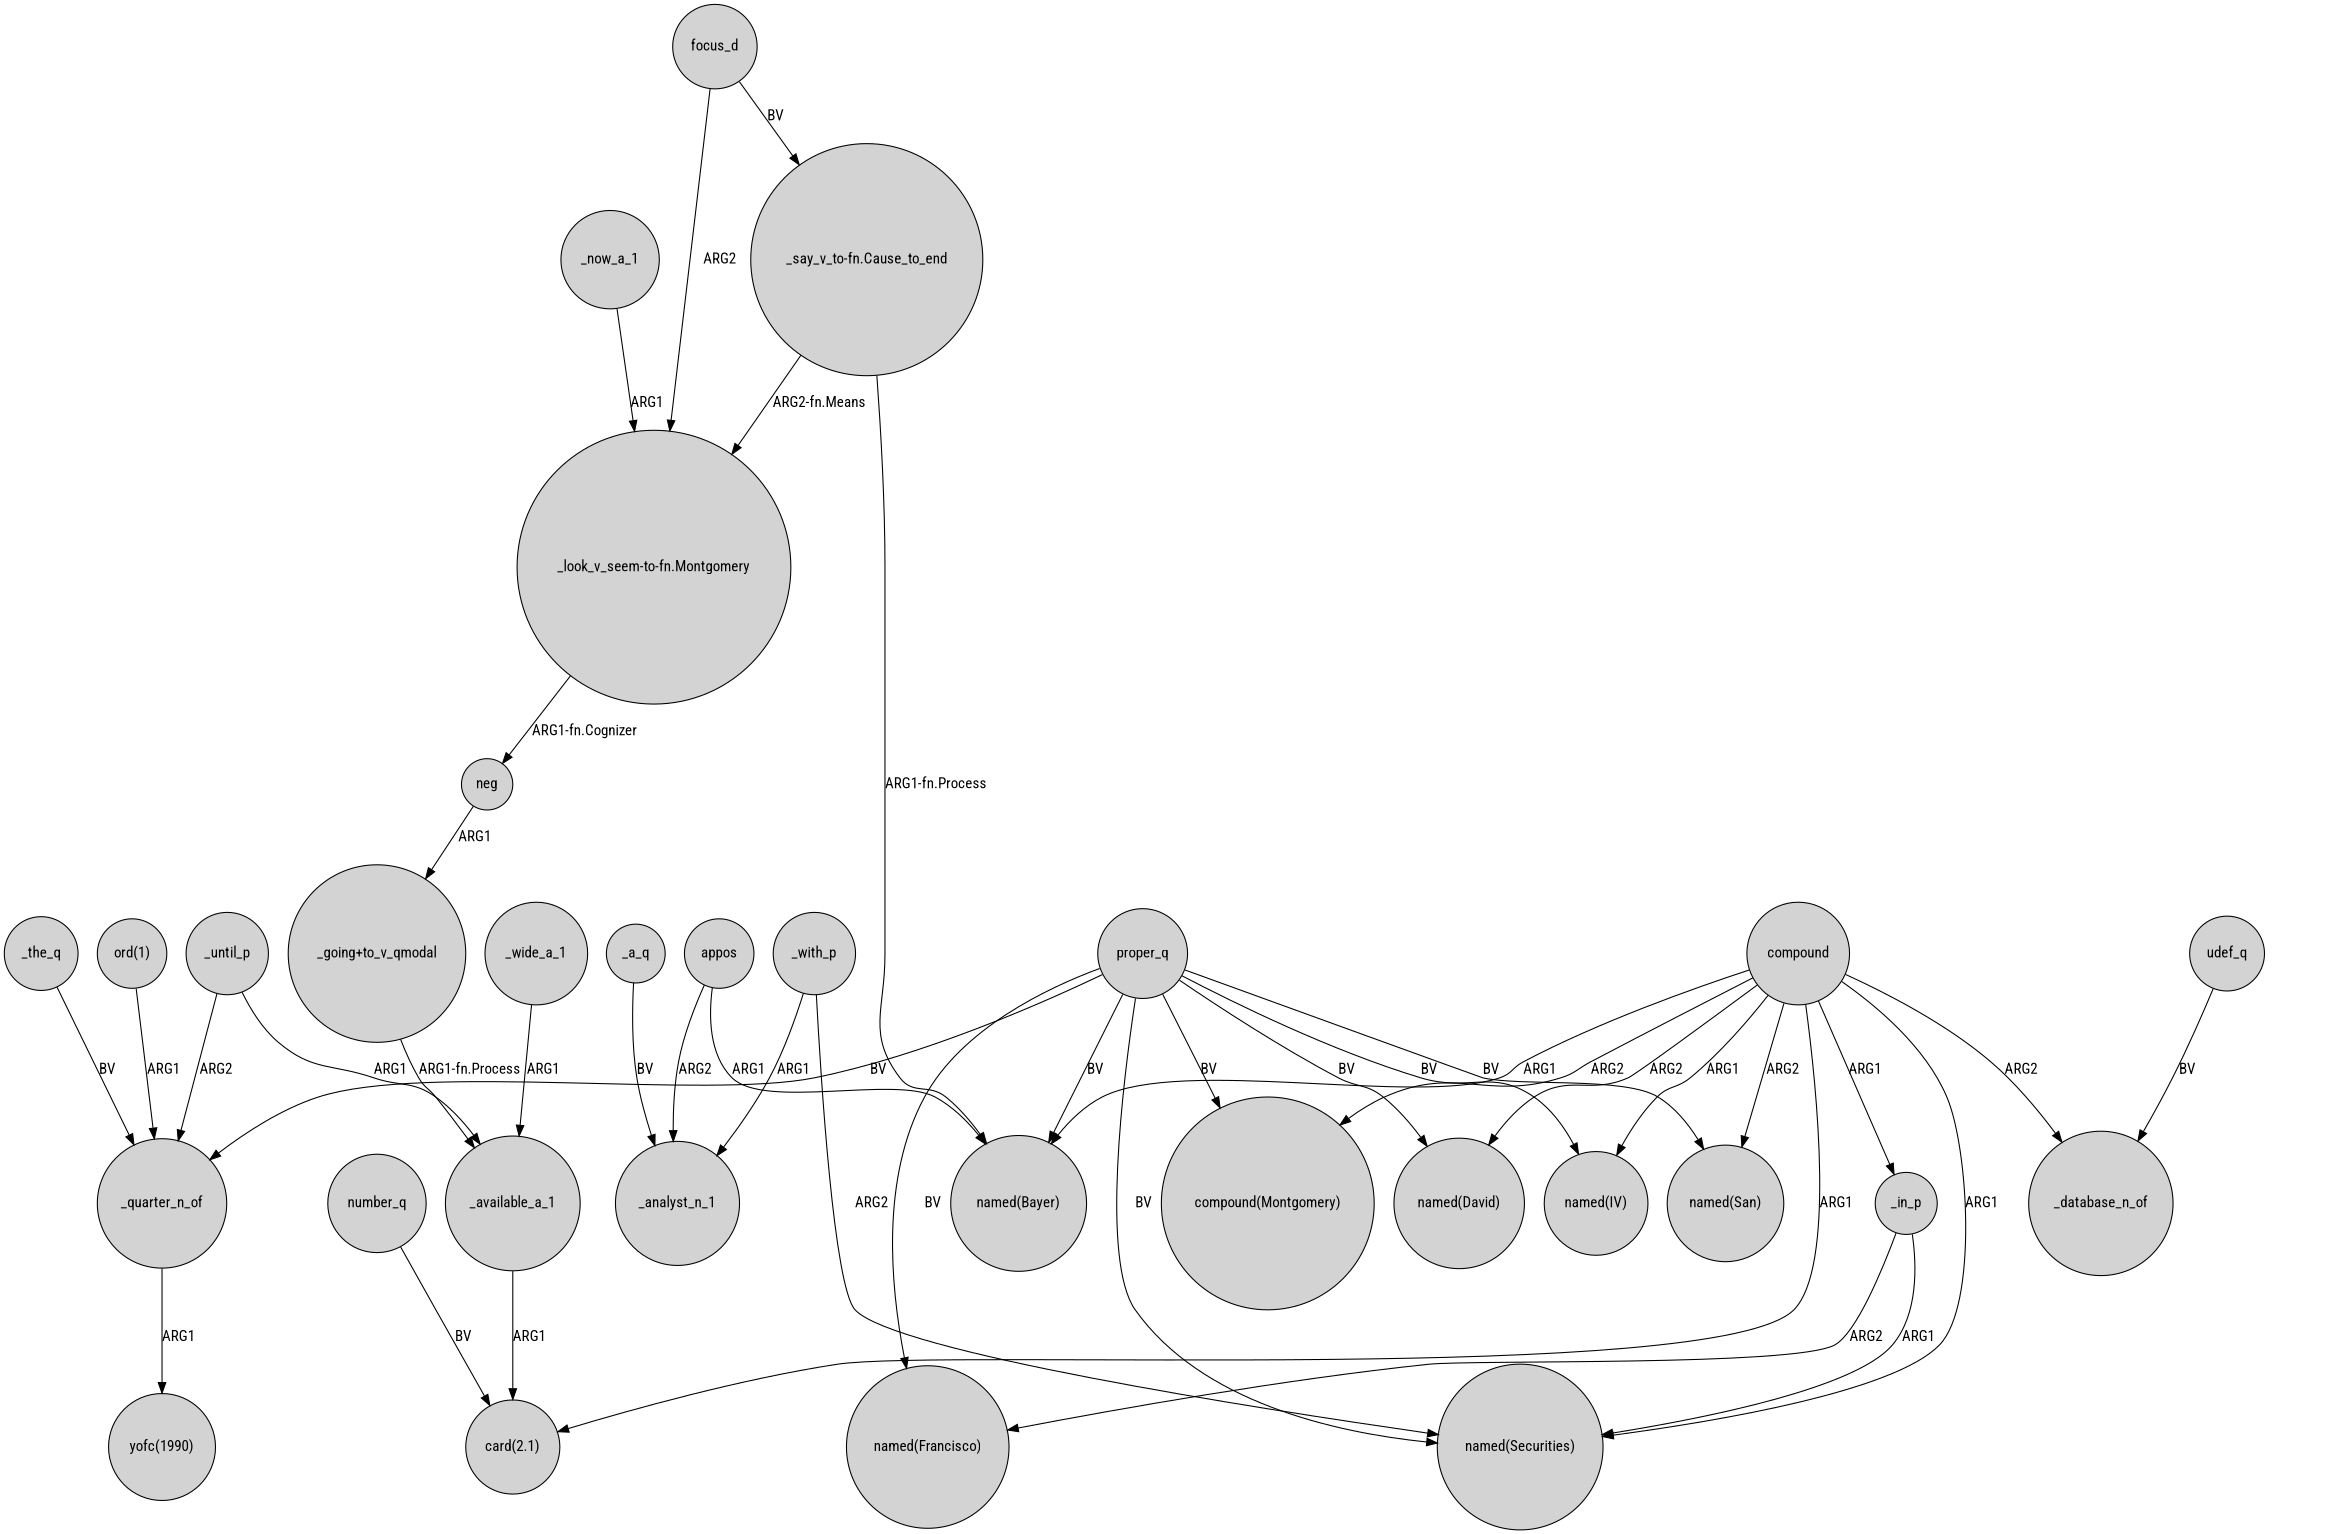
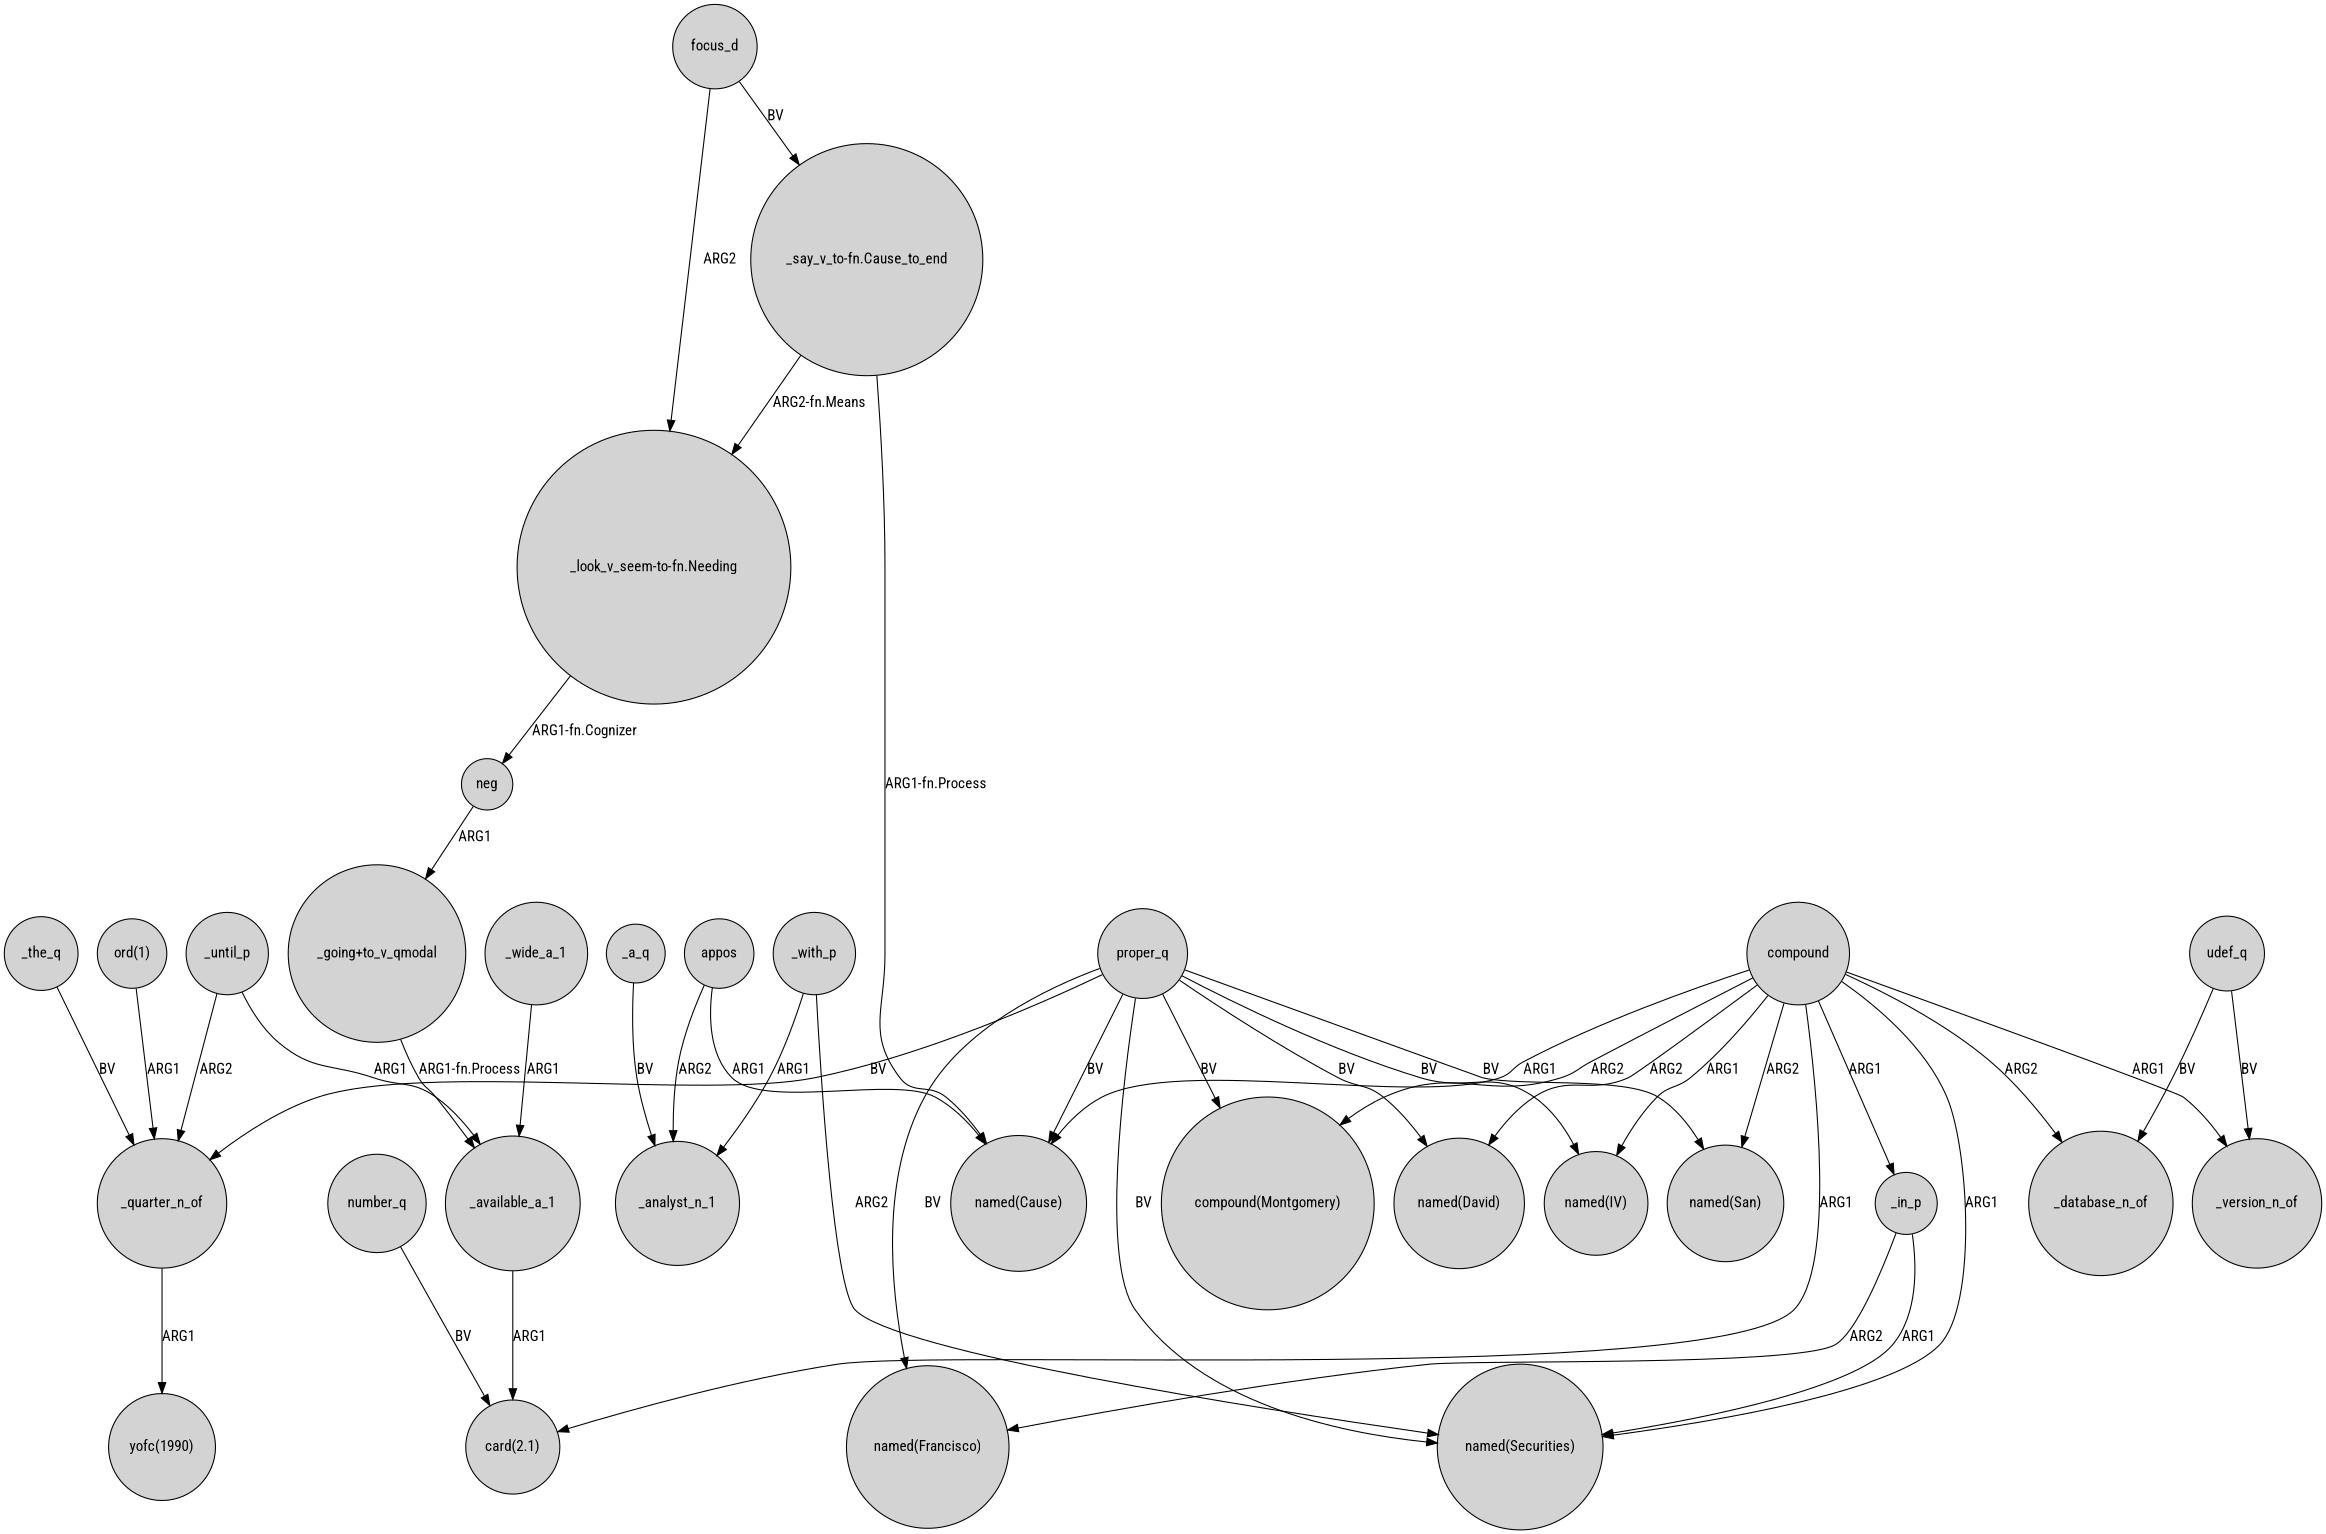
node "_now_a_1": removed
node "_look_v_seem-to-fn.Montgomery": label "_look_v_seem-to-fn.Montgomery" -> "_look_v_seem-to-fn.Needing"
node "named(Bayer)": label "named(Bayer)" -> "named(Cause)"
node "_version_n_of": added
